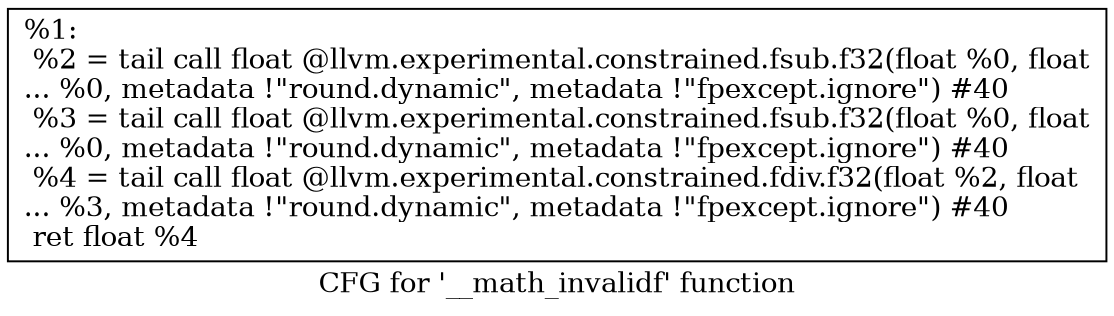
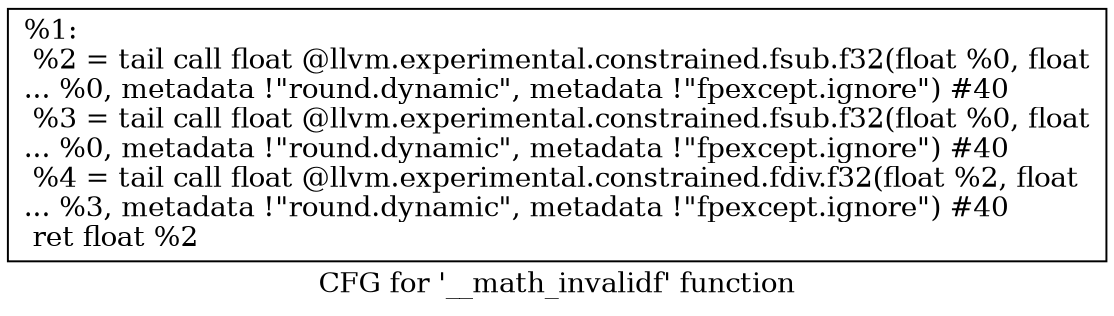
node "%1:": text "ret float %4" -> "ret float %2"
